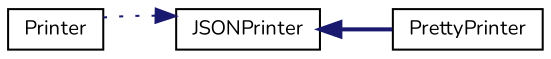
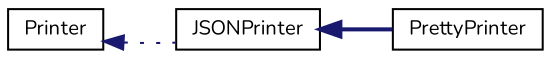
edge "Printer" -> "JSONPrinter": reversed
